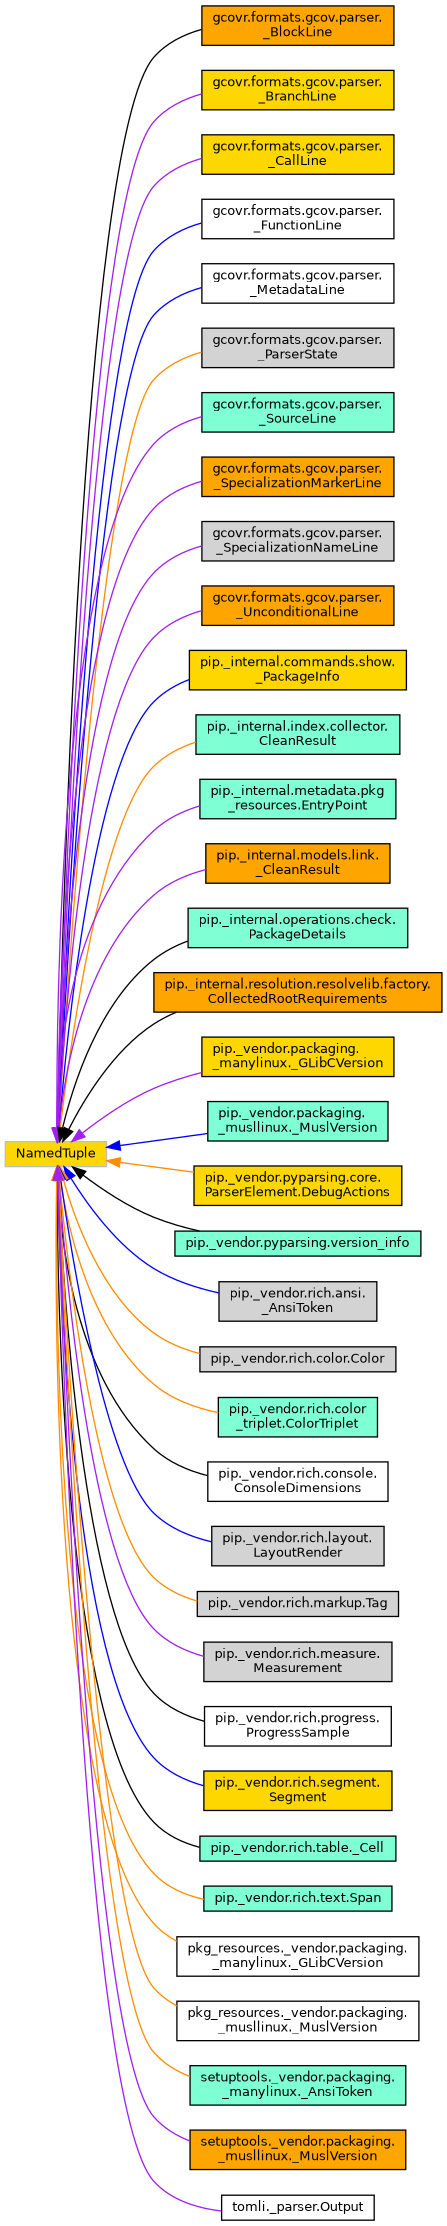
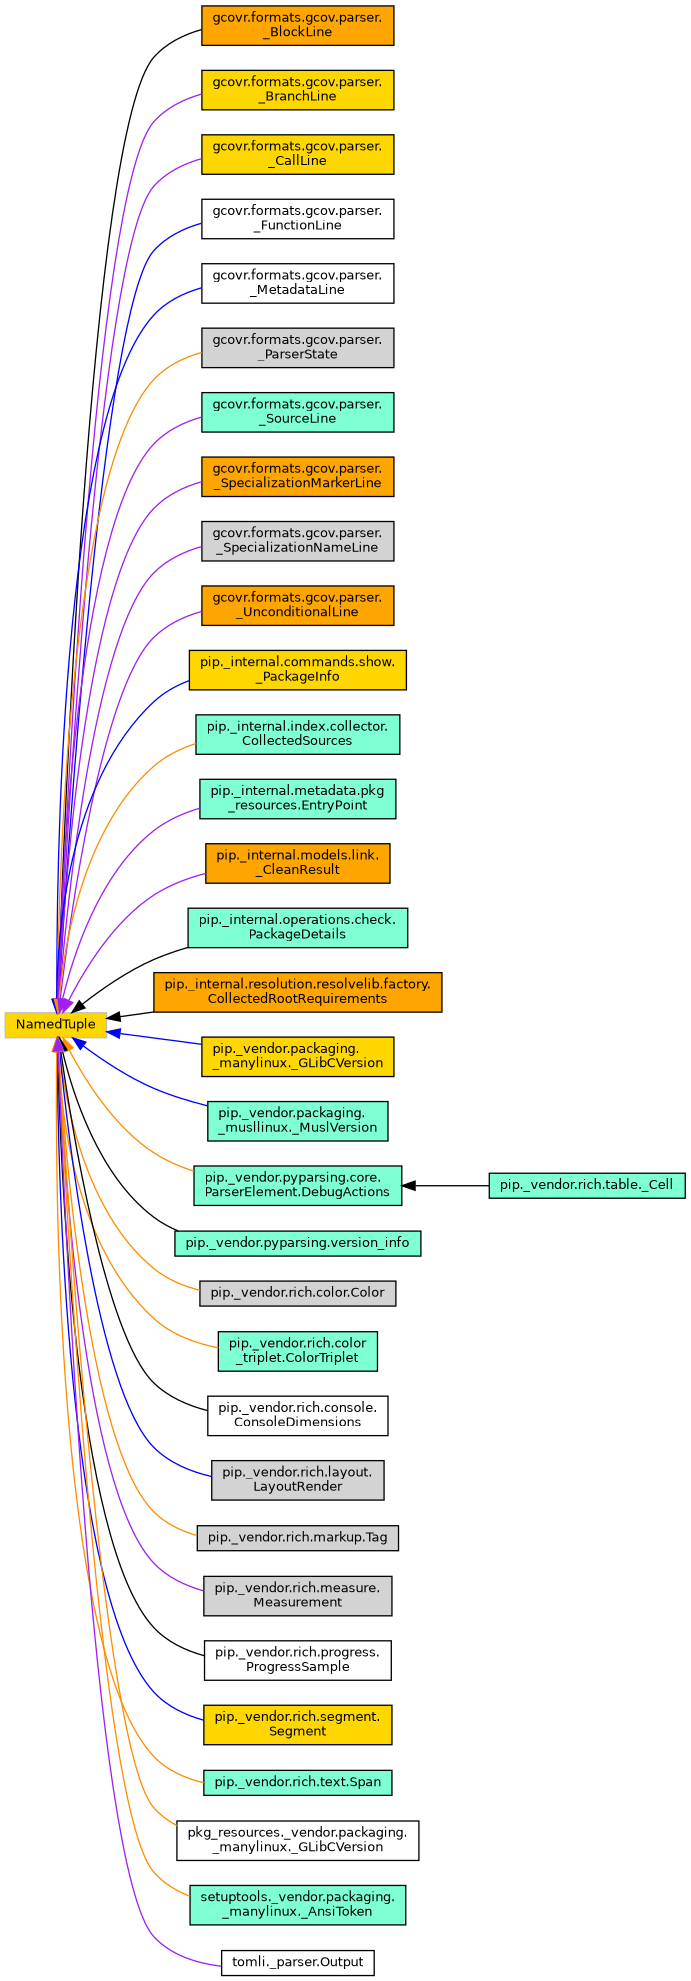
node "pip._internal.index.collector. CleanResult": label "pip._internal.index.collector. CleanResult" -> "pip._internal.index.collector. CollectedSources"
edge "pip._vendor.packaging. _manylinux._GLibCVersion" -> "NamedTuple": color purple -> blue
node "pip._vendor.pyparsing.core. ParserElement.DebugActions": fillcolor gold -> aquamarine
node "pip._vendor.rich.ansi. _AnsiToken": removed
edge "pip._vendor.rich.table._Cell" -> "NamedTuple": now "pip._vendor.rich.table._Cell" -> "pip._vendor.pyparsing.core. ParserElement.DebugActions"
node "pkg_resources._vendor.packaging. _musllinux._MuslVersion": removed
node "setuptools._vendor.packaging. _musllinux._MuslVersion": removed
